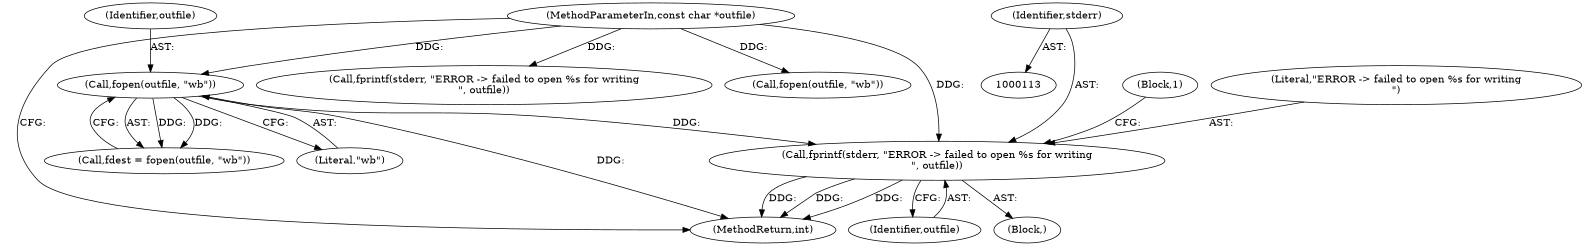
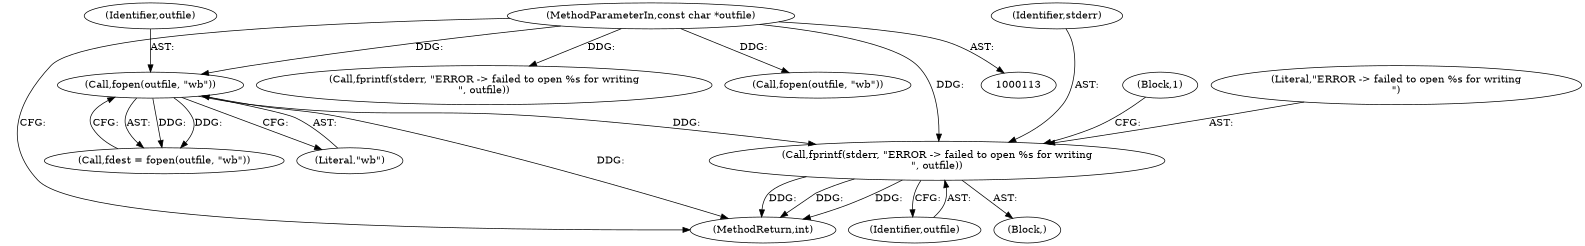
edge "(Identifier,stderr)" -> "1000113": now "(MethodParameterIn,const char *outfile)" -> "1000113"
